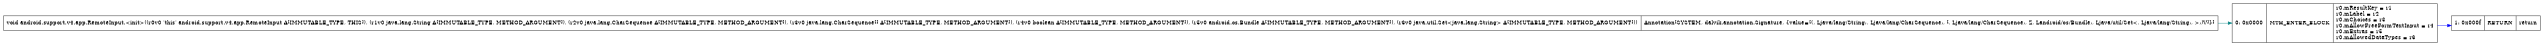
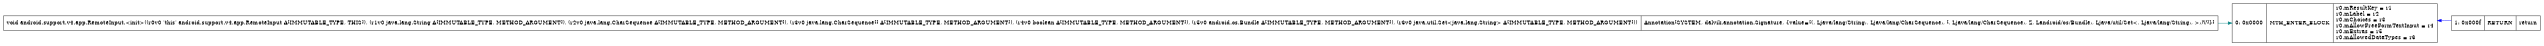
edge "0: 0x0000" -> "1: 0x000f": reversed
